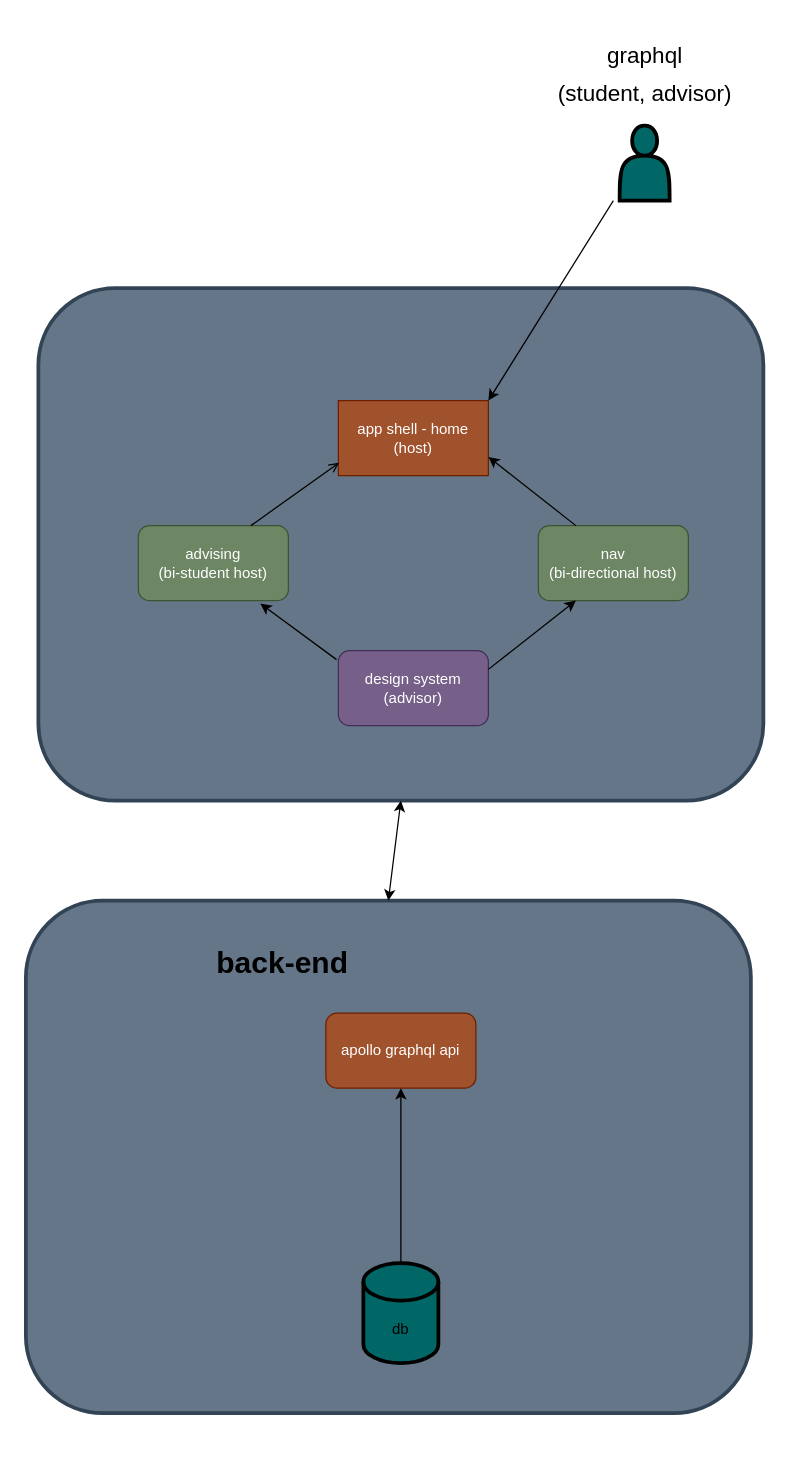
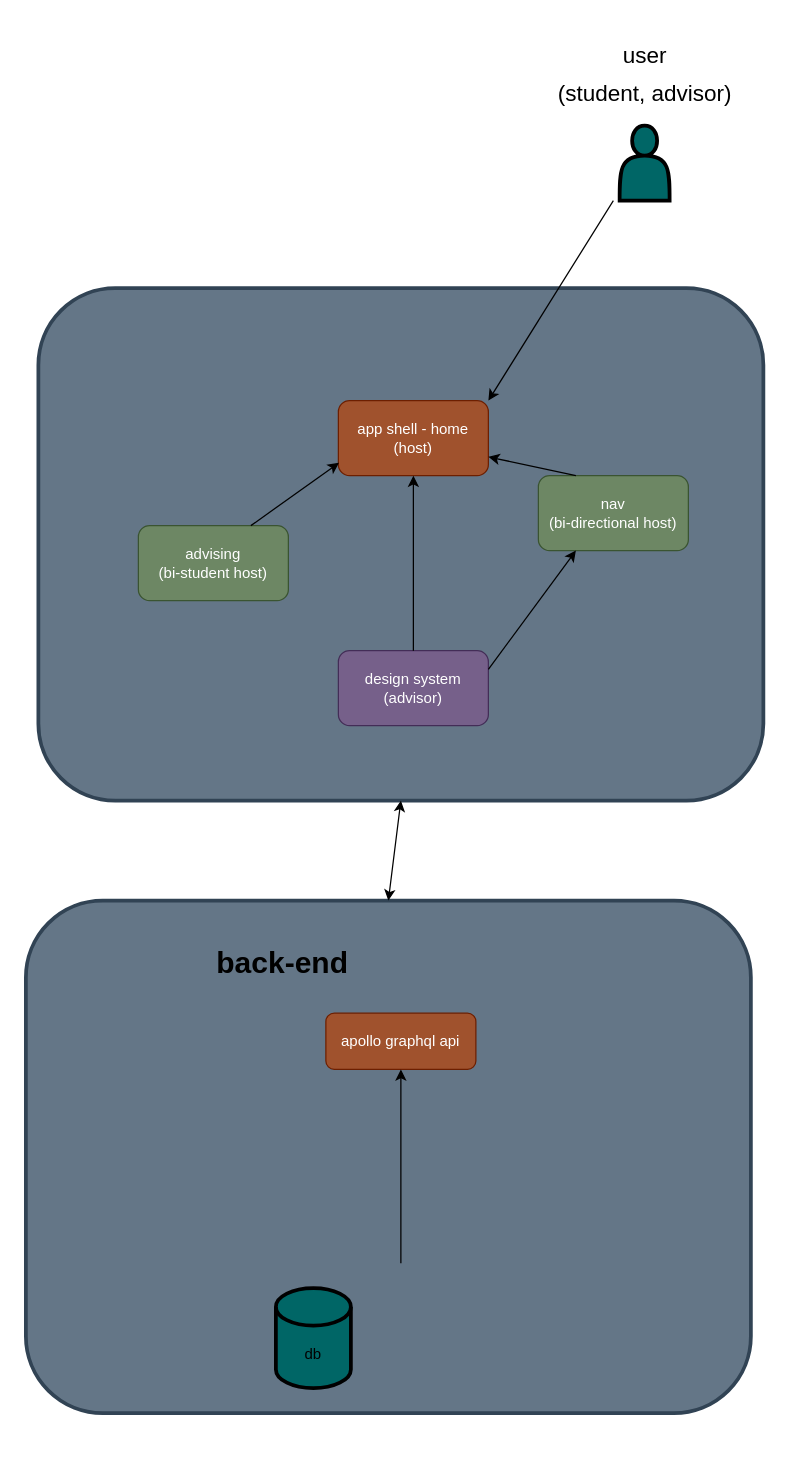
node "graphql (student, advisor)": label "graphql (student, advisor)" -> "user (student, advisor)"
node "app shell - home (host)": shape rectangle -> rounded rectangle
edge "advising (bi-student host)" -> "app shell - home (host)": arrowhead open -> classic
node "nav (bi-directional host)": moved (613, 563) -> (613, 513)
edge "design system (advisor)" -> "app shell - home (host)": added
edge "design system (advisor)" -> "advising (bi-student host)": removed
node "apollo graphql api": size 150x75 -> 150x56
node "db": moved (401, 1313) -> (313, 1338)
